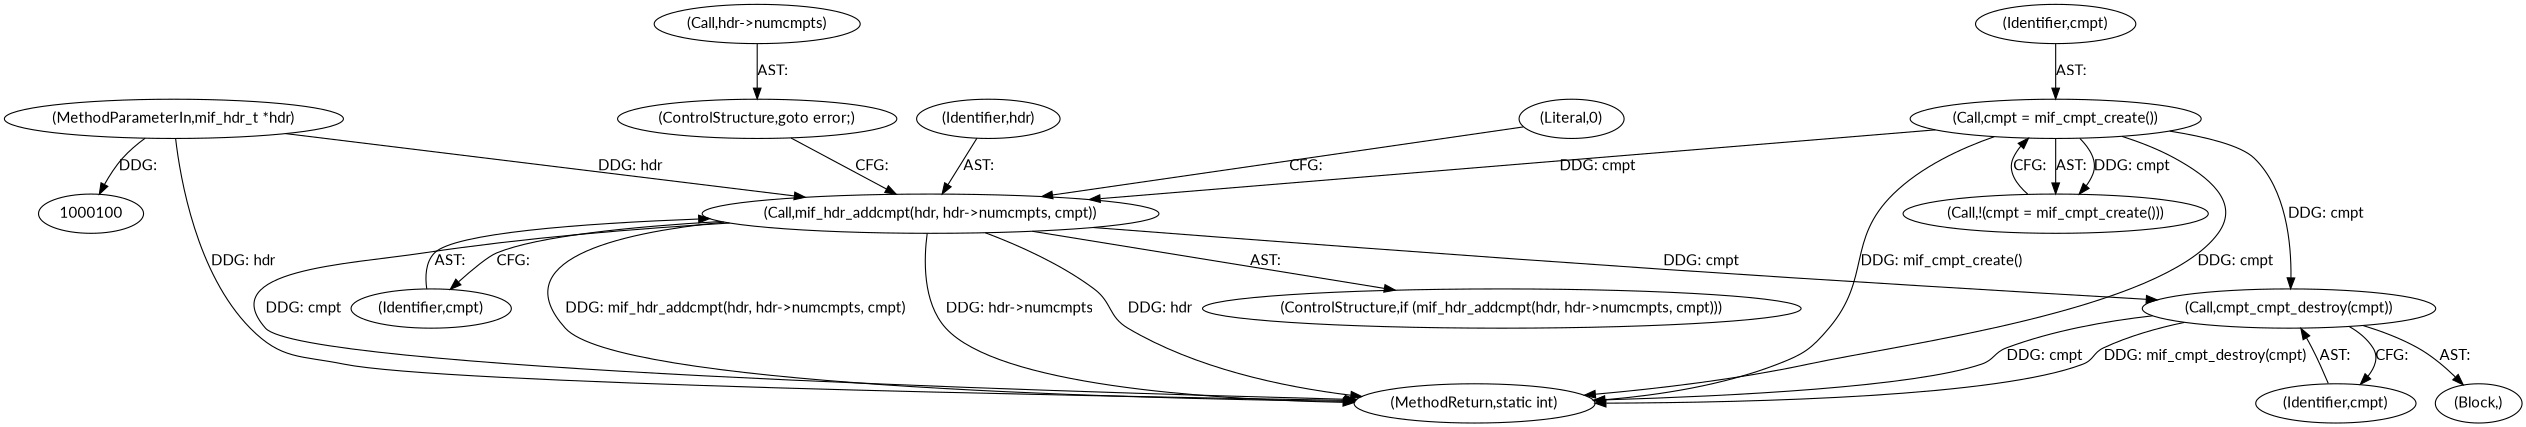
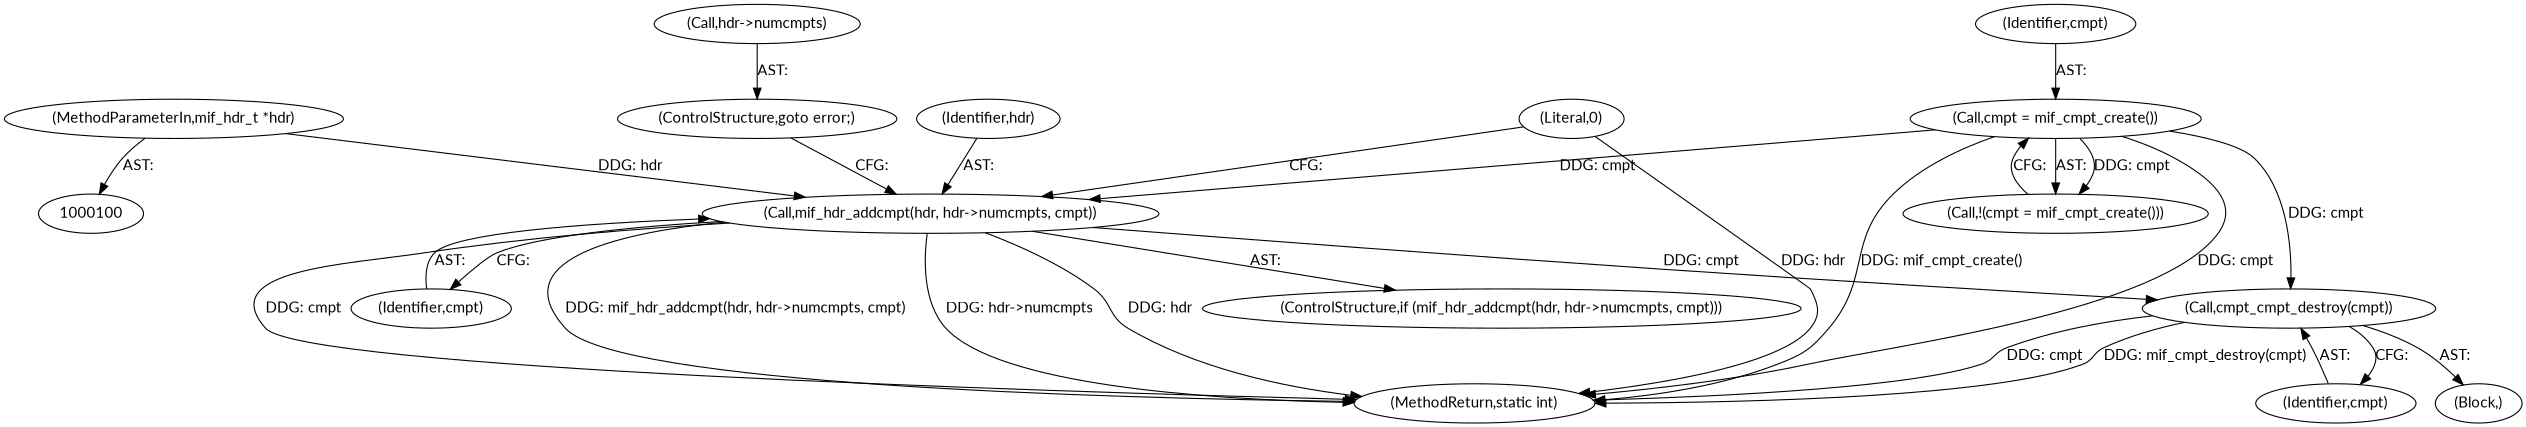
edge "(MethodParameterIn,mif_hdr_t *hdr)" -> "1000100": label "DDG: " -> "AST: "
edge "(MethodParameterIn,mif_hdr_t *hdr)" -> "(MethodReturn,static int)": now "(Literal,0)" -> "(MethodReturn,static int)"
